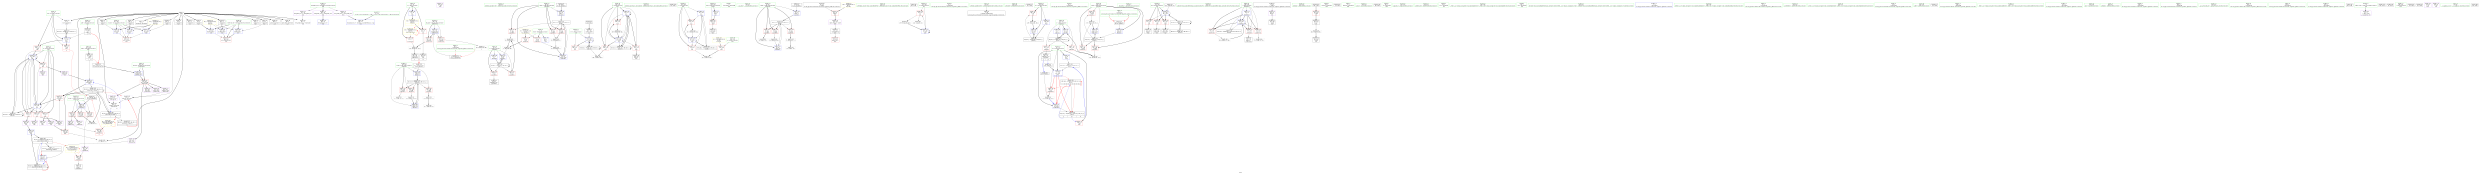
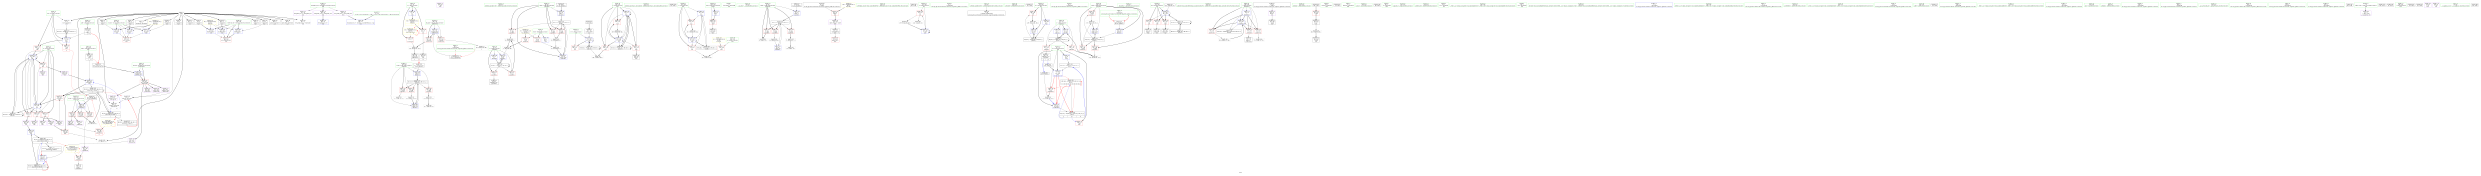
edge "NodeID: 33" -> "NodeID: 203": now "NodeID: 33" -> "NodeID: 335"
